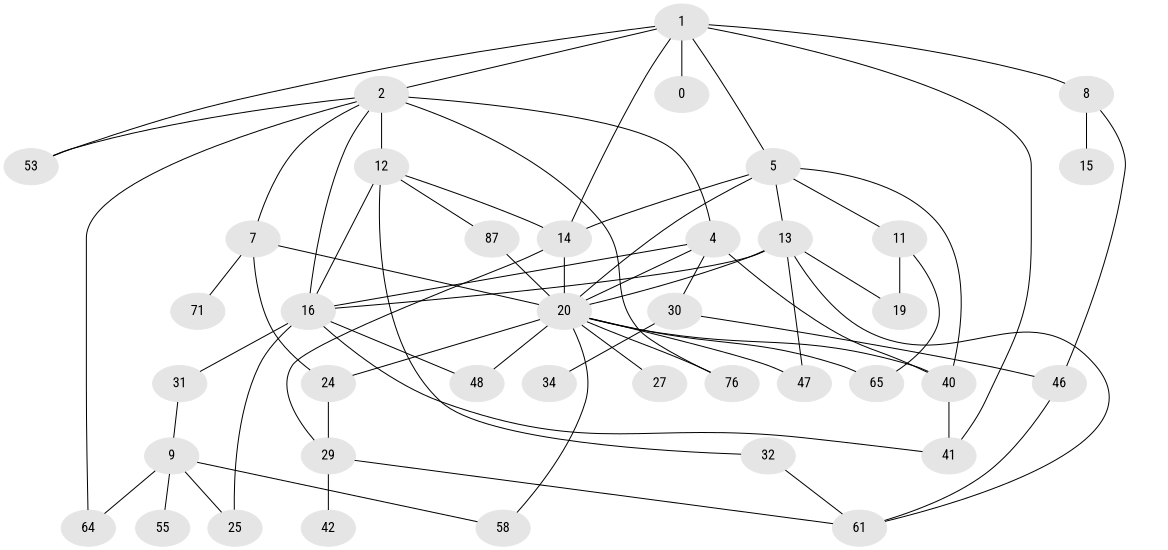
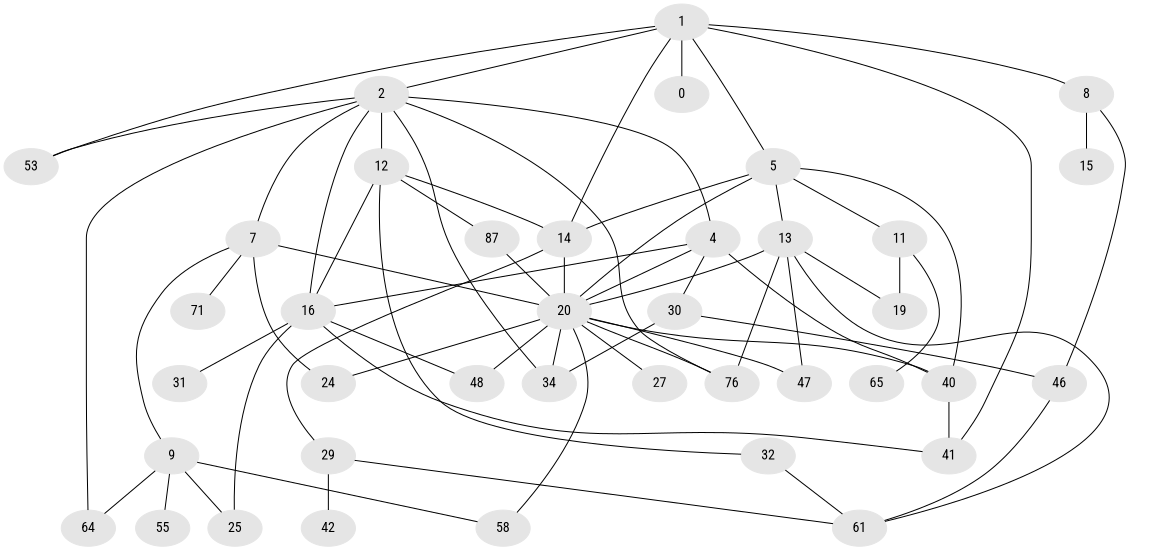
edge "2" -- "34": added
edge "13" -- "16": now "13" -- "76"
edge "20" -- "65": now "20" -- "34"
edge "31" -- "9": now "7" -- "9"
edge "24" -- "29": removed
